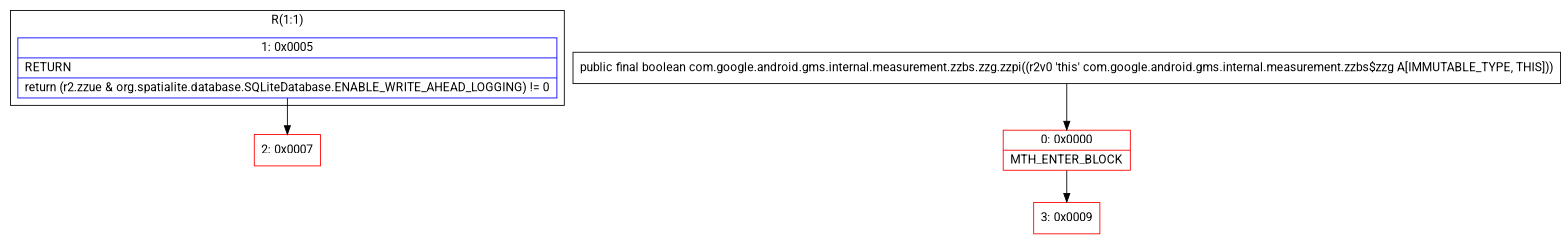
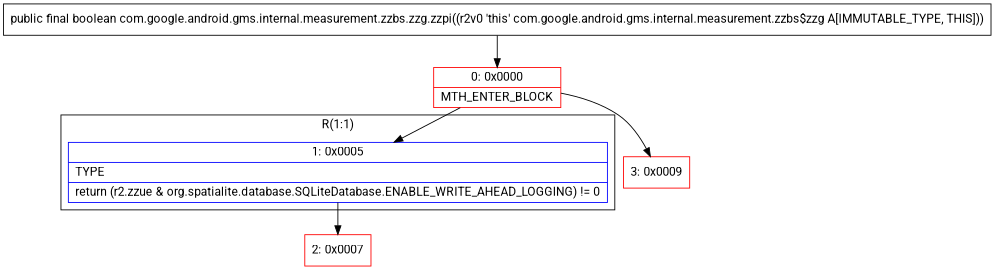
node "1: 0x0005": text "RETURN" -> "TYPE"
edge "0: 0x0000" -> "1: 0x0005": added
